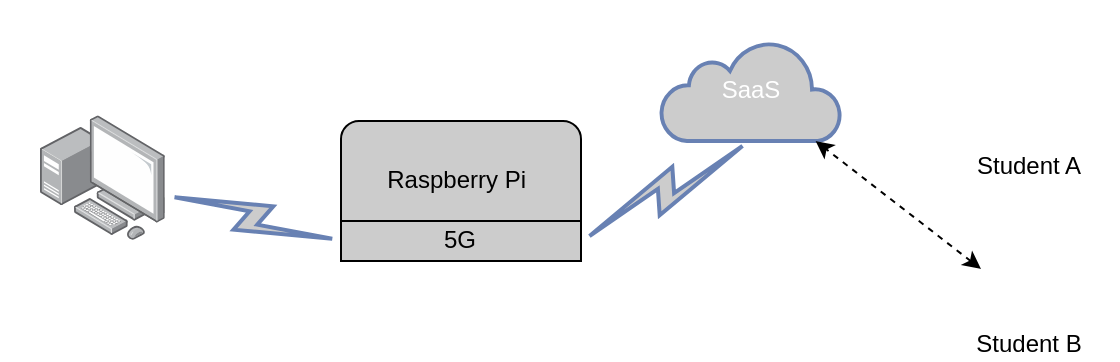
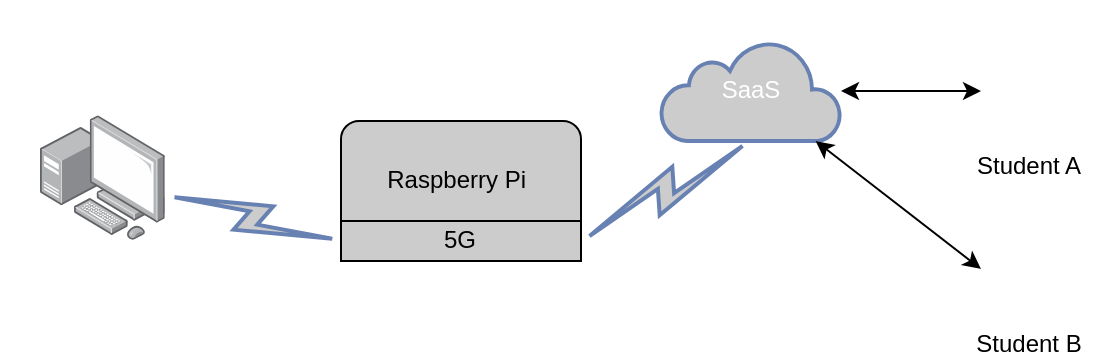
edge "SaaS" -- "Student A": added
edge "SaaS" -- "Student B": style dashed -> solid
